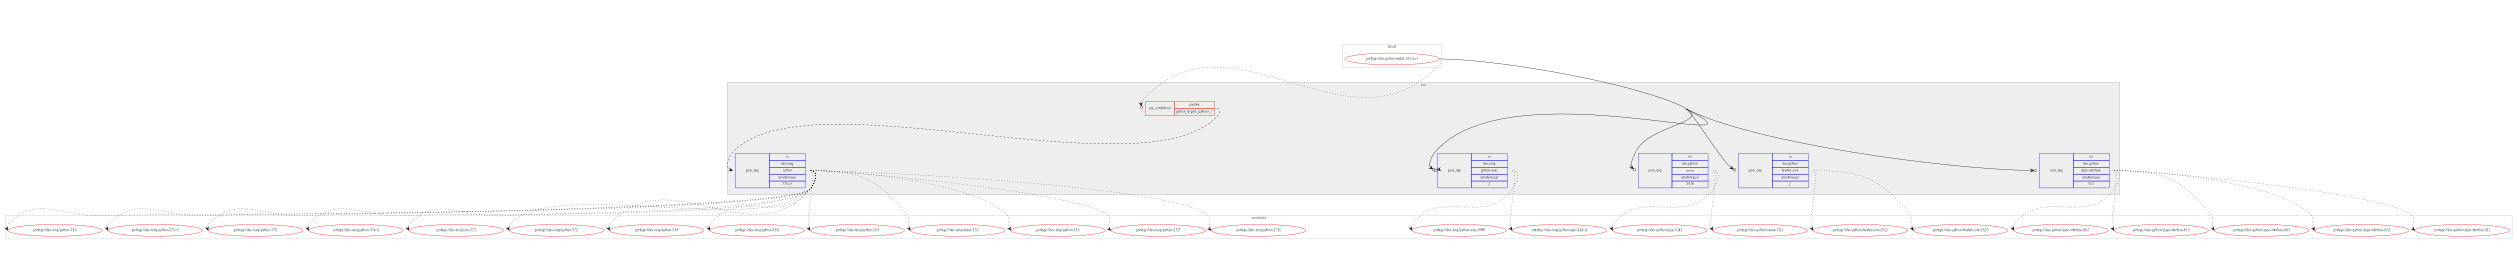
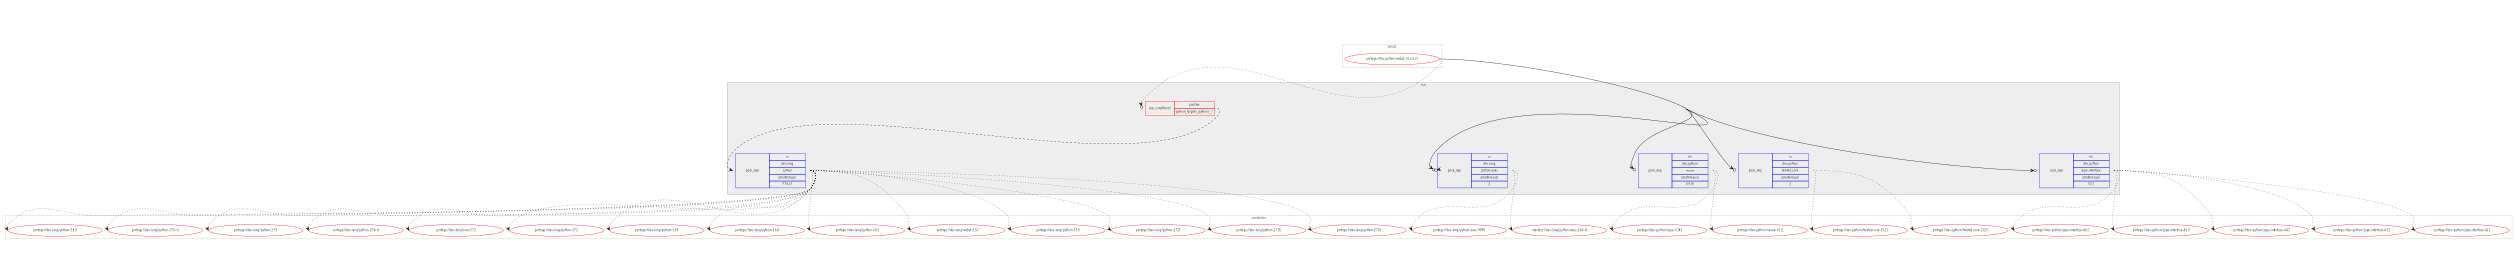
node "portage://dev-lang/python-2.7.15": added
node "portage://dev-python/nevow-7.11.1": label "portage://dev-python/nevow-7.11.1" -> "portage://dev-python/nevow-0.11.1"
